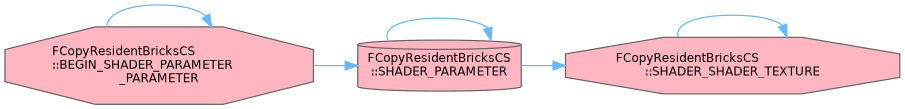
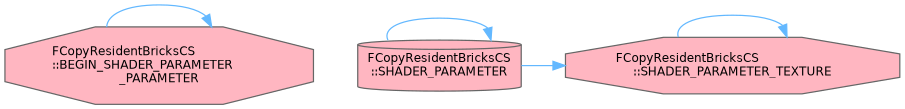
edge "FCopyResidentBricksCS ::BEGIN_SHADER_PARAMETER _PARAMETER" -> "FCopyResidentBricksCS ::SHADER_PARAMETER": removed
node "FCopyResidentBricksCS ::SHADER_SHADER_TEXTURE": label "FCopyResidentBricksCS ::SHADER_SHADER_TEXTURE" -> "FCopyResidentBricksCS ::SHADER_PARAMETER_TEXTURE"
